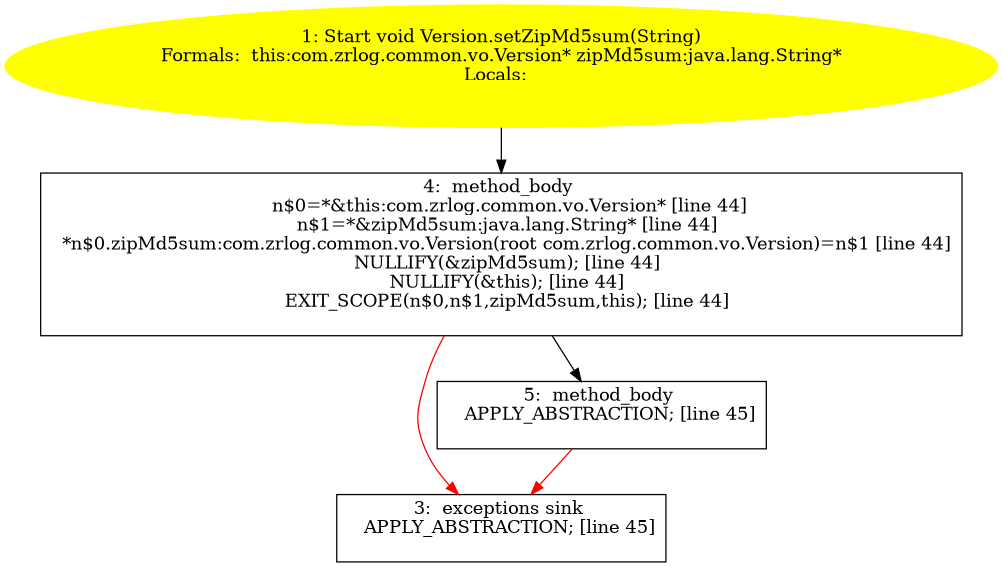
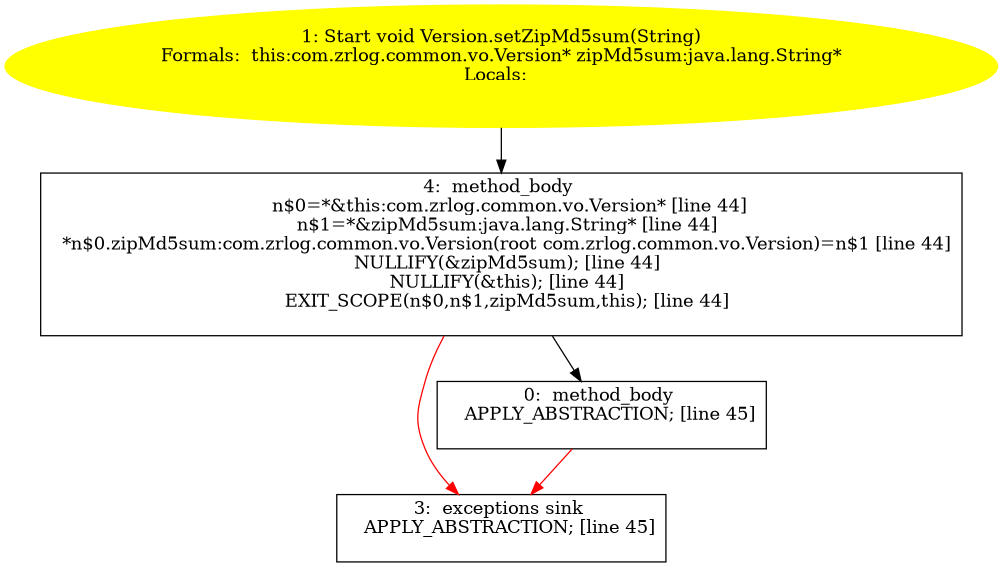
node "5:  method_body APPLY_ABSTRACTION; [line 45]": label "5:  method_body APPLY_ABSTRACTION; [line 45]" -> "0:  method_body APPLY_ABSTRACTION; [line 45]"
